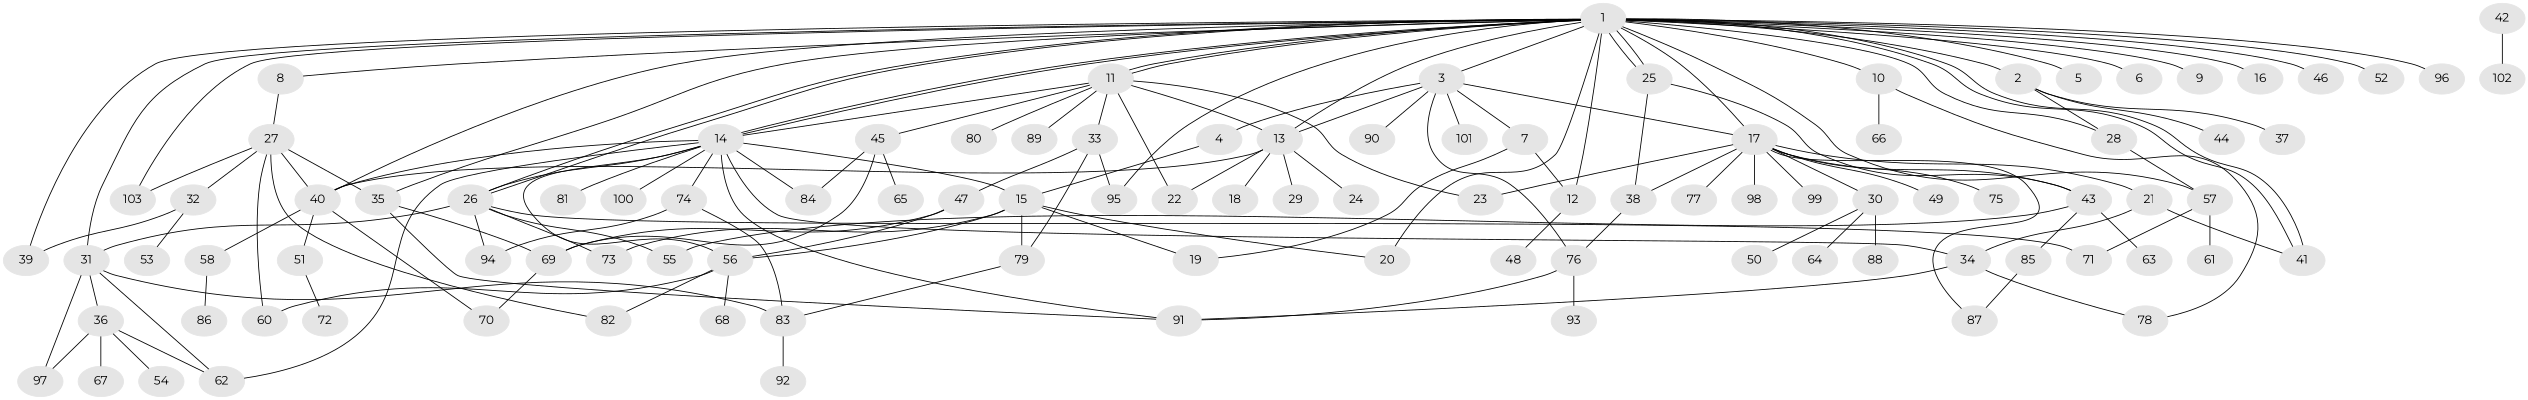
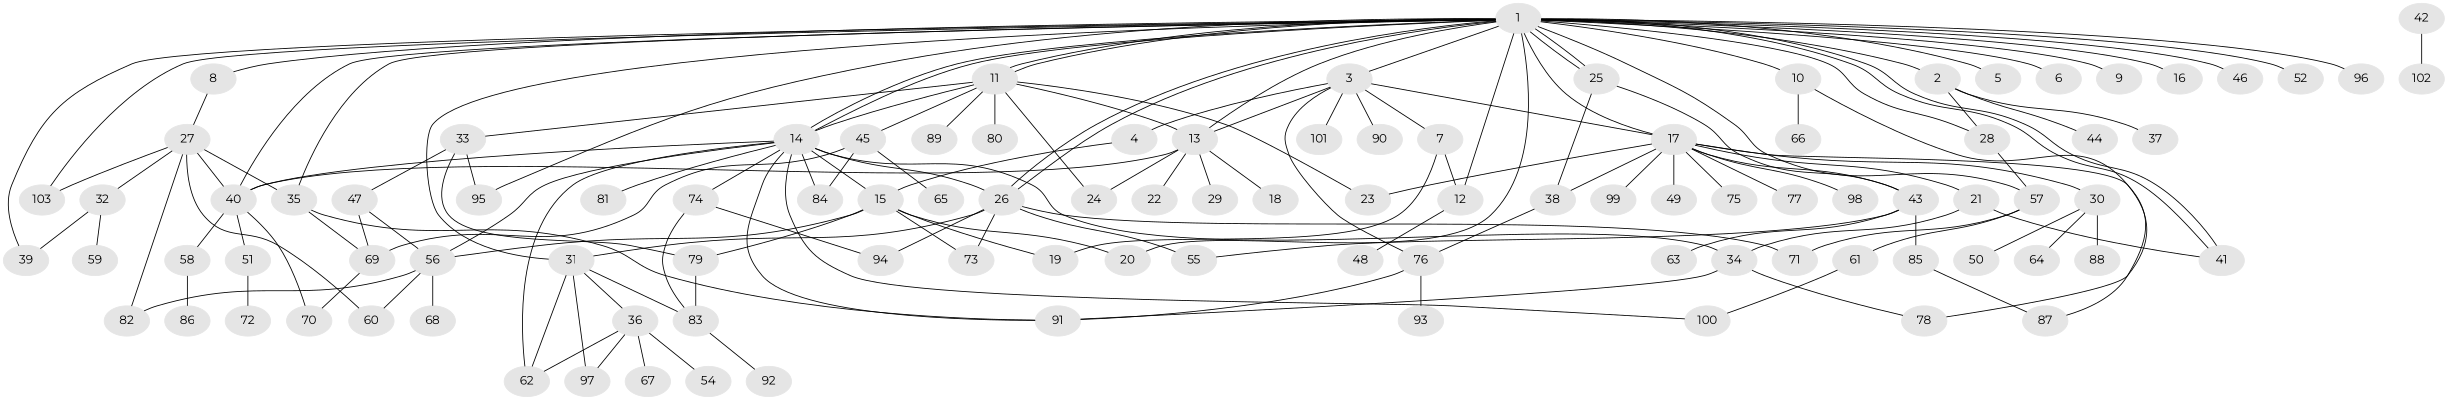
edge "11" -- "22": now "11" -- "24"
node "53": label "53" -> "59"
edge "61" -- "100": added
